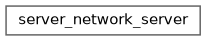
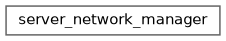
node "server_network_server": label "server_network_server" -> "server_network_manager"
